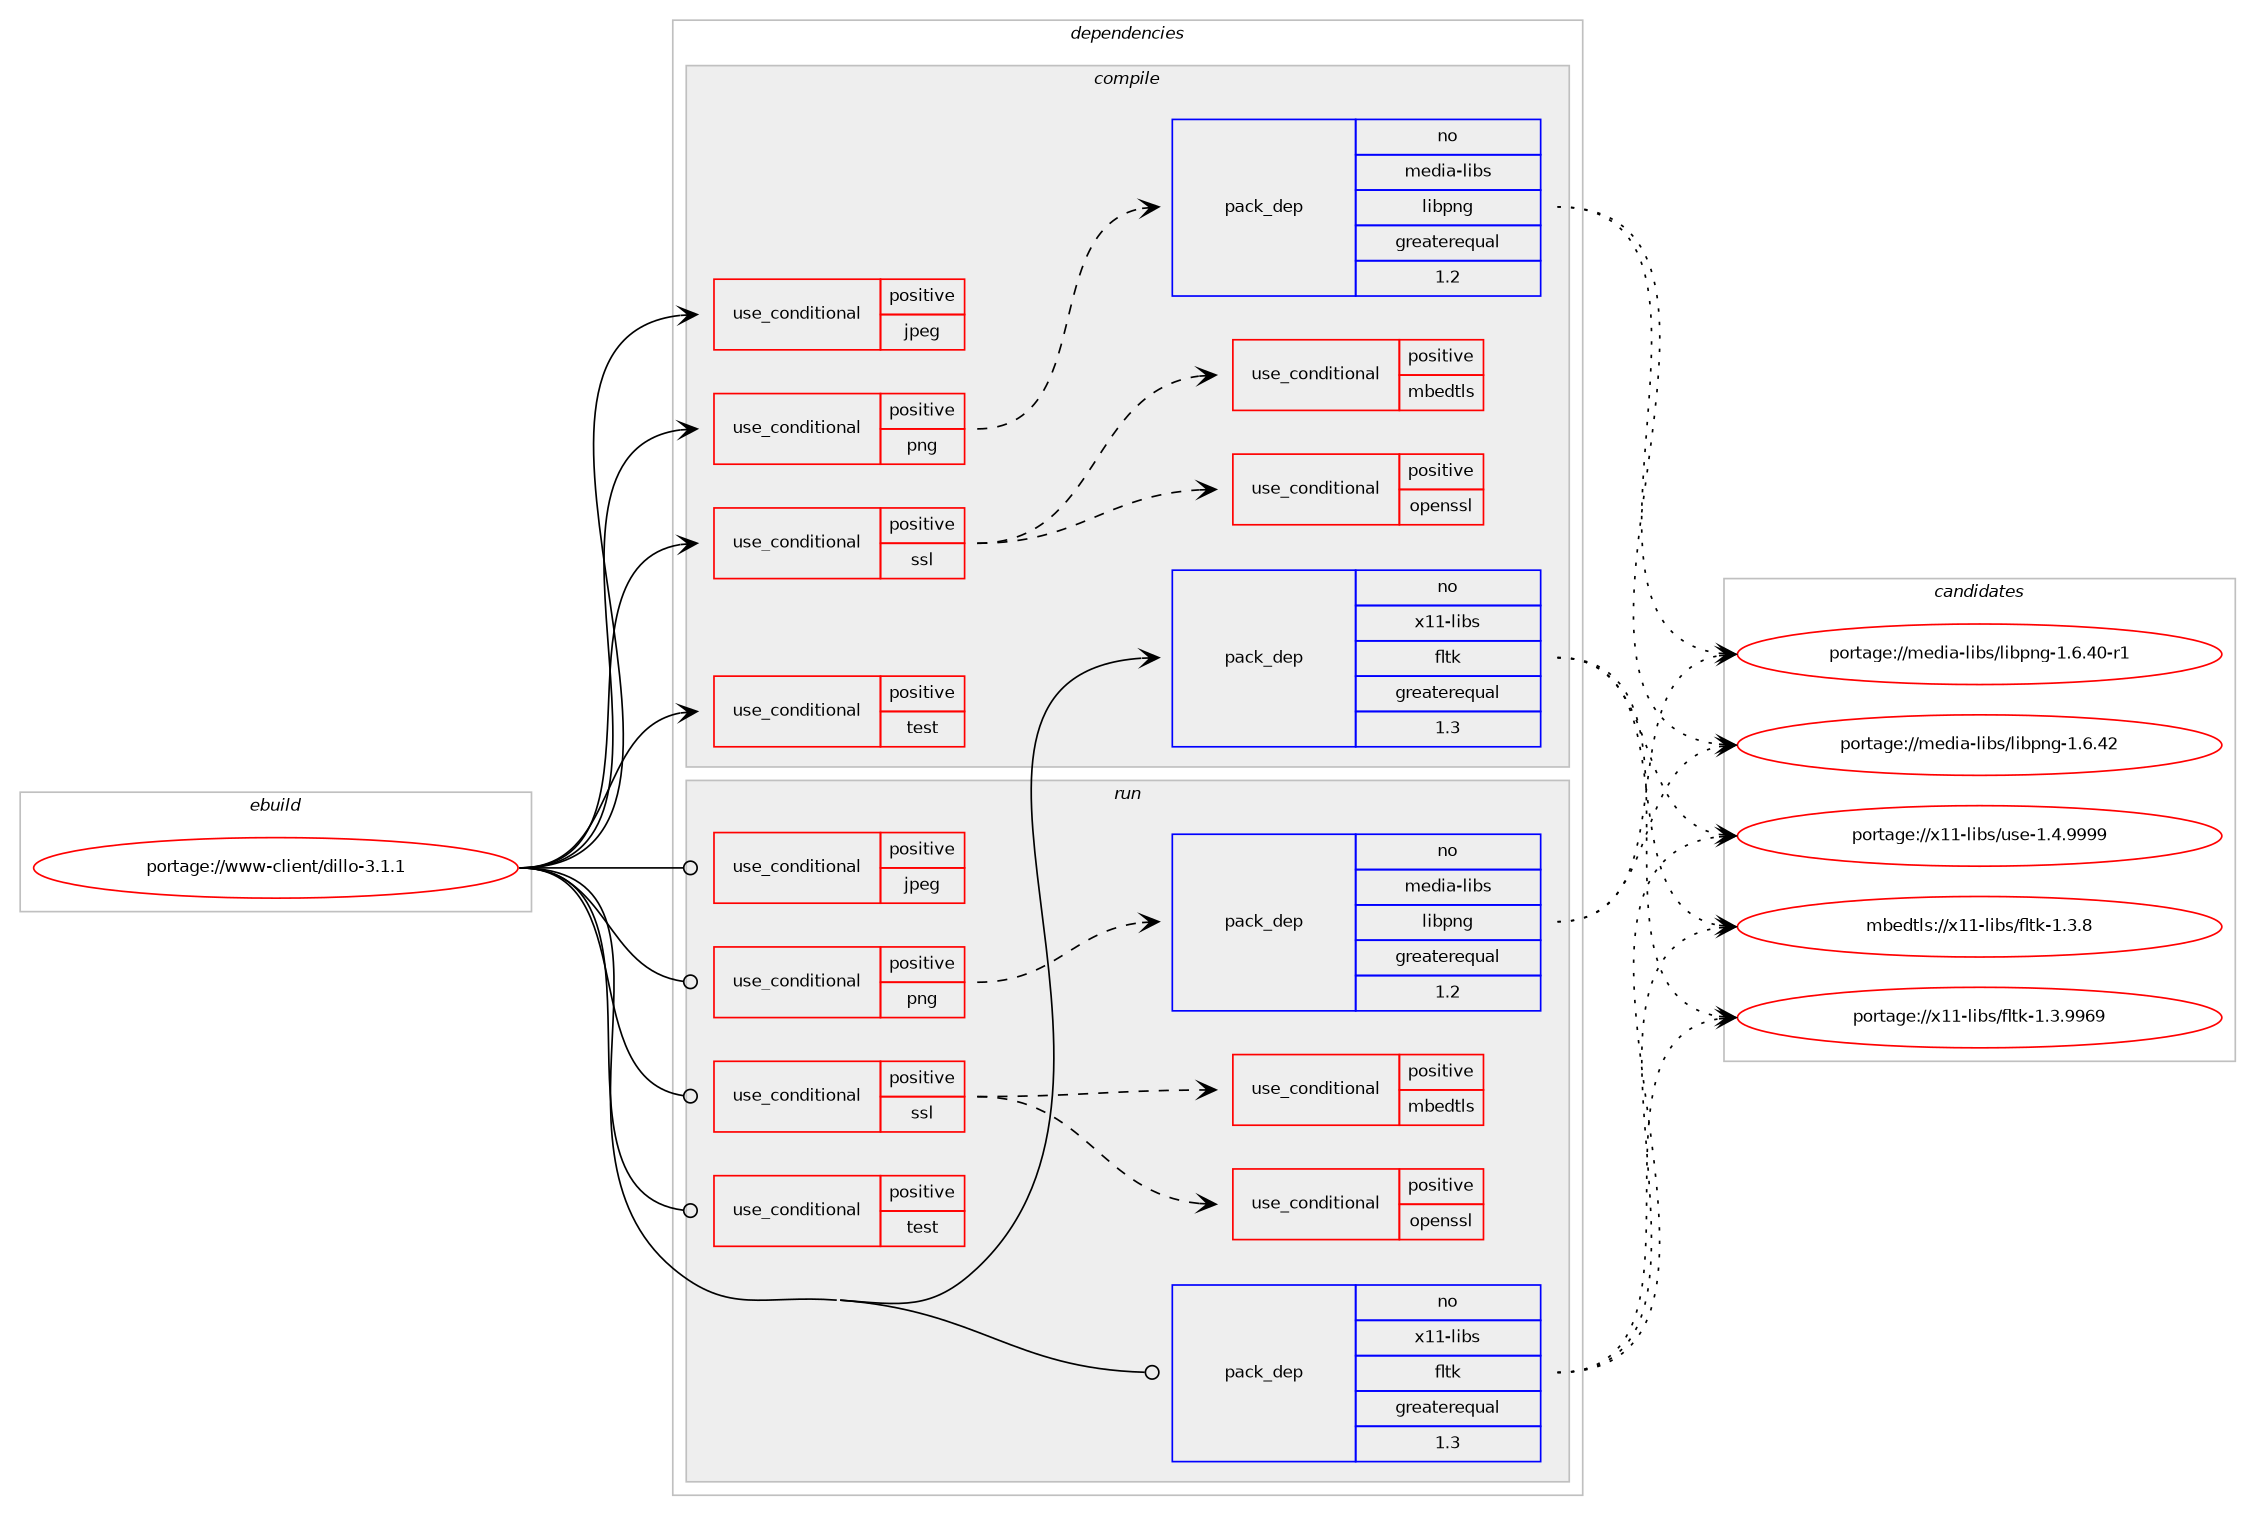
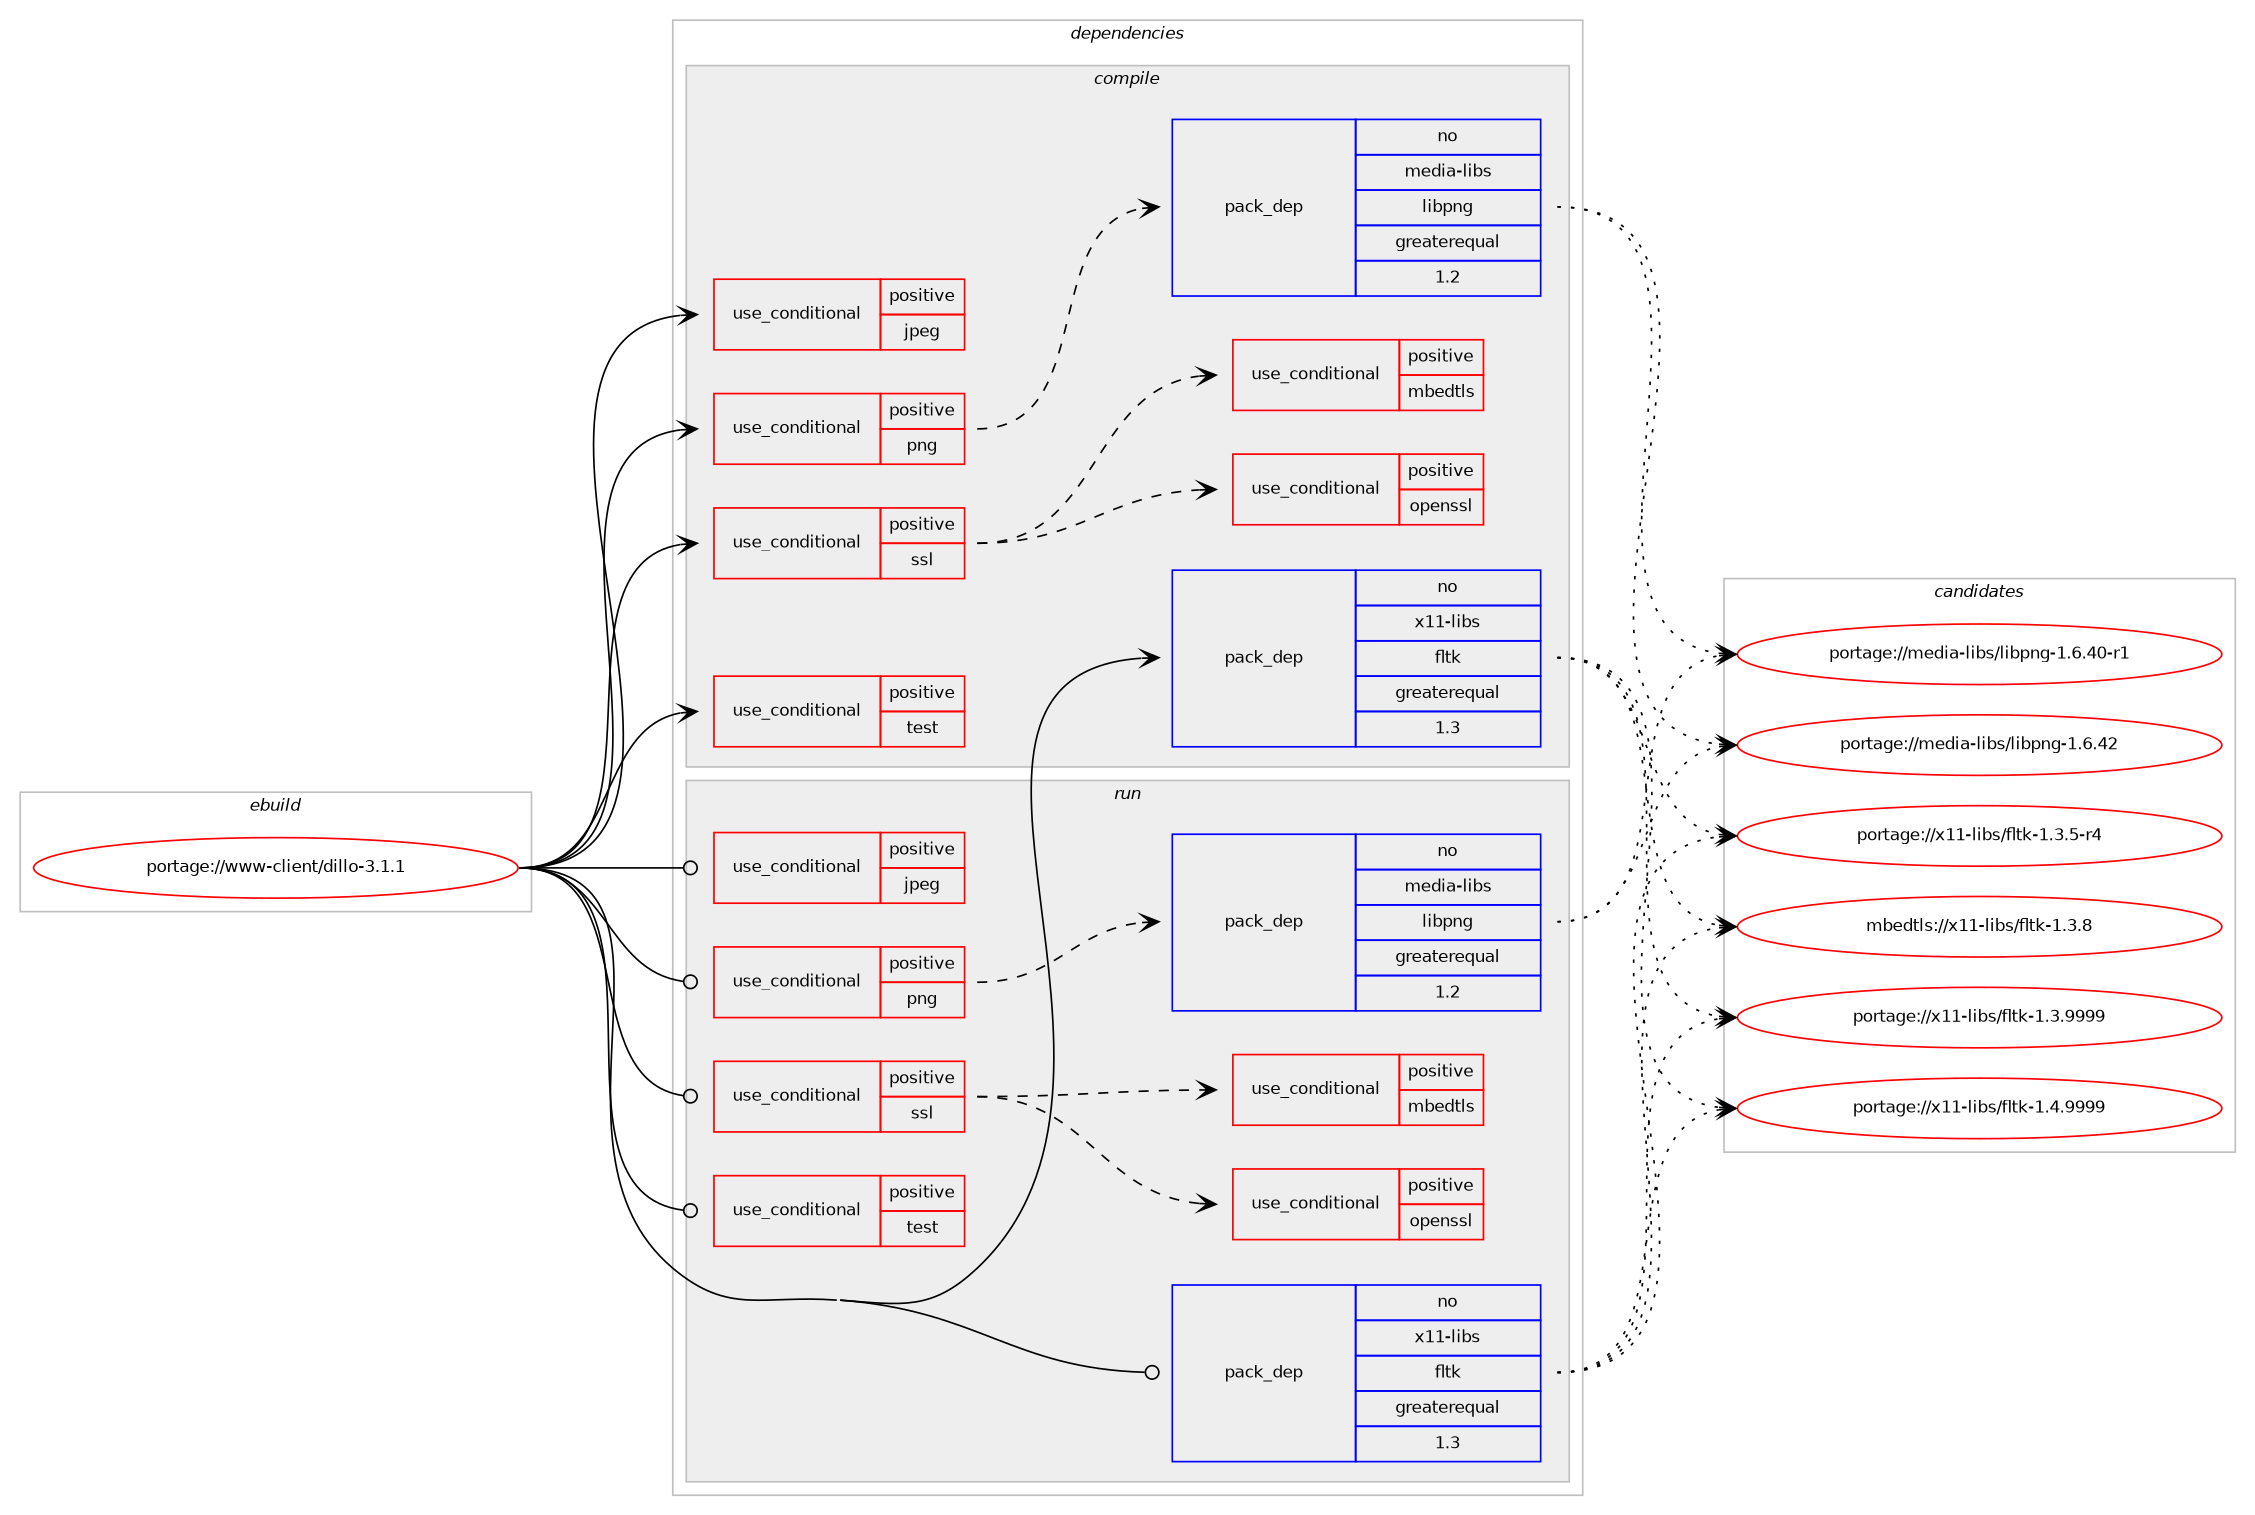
node "portage://x11-libs/fltk-1.3.5-r4": added
node "portage://x11-libs/use-1.4.9999": label "portage://x11-libs/use-1.4.9999" -> "portage://x11-libs/fltk-1.4.9999"
node "portage://x11-libs/fltk-1.3.9969": label "portage://x11-libs/fltk-1.3.9969" -> "portage://x11-libs/fltk-1.3.9999"
